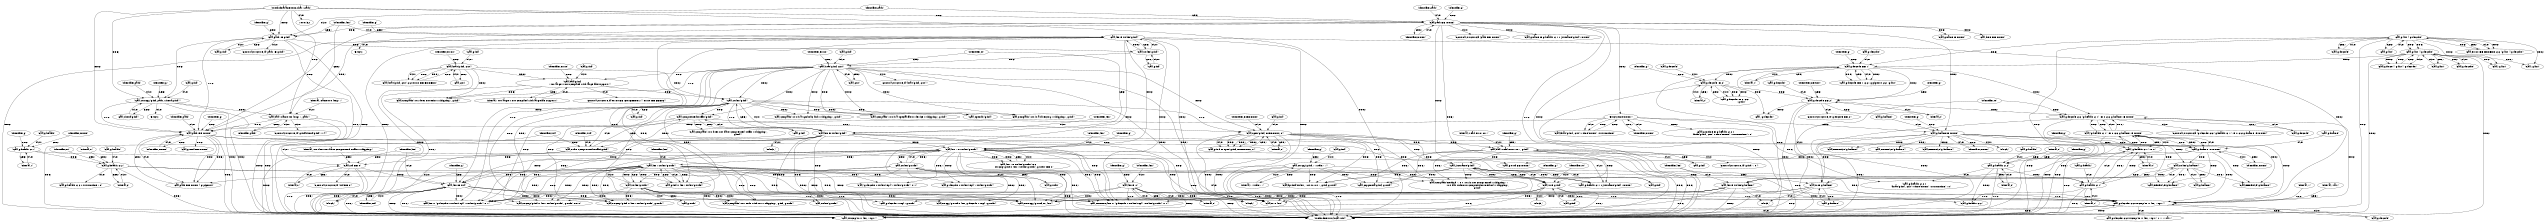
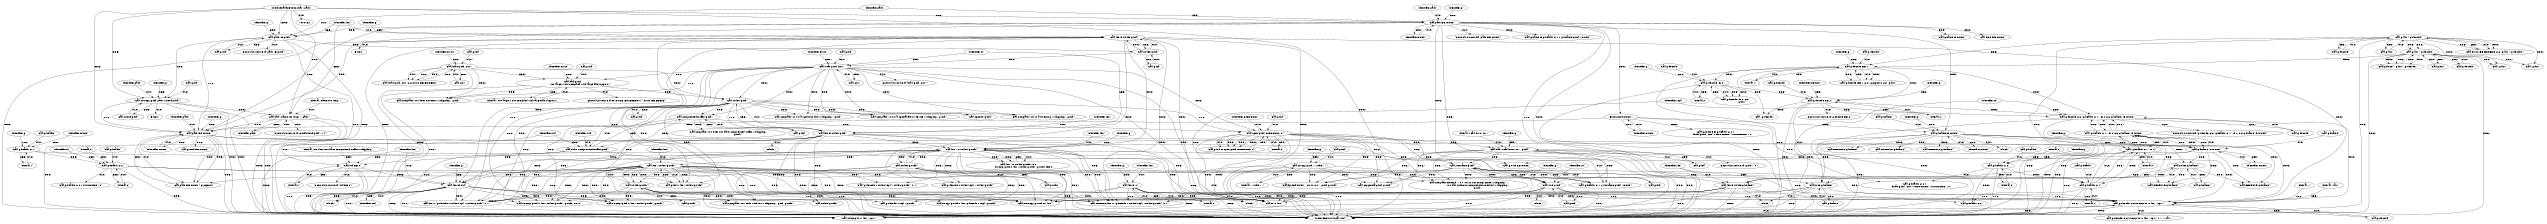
node "(Identifier,repl)": added
node "(Call,fstat(g.ind, &st) ? time(NULL) : st.st_mtime)": removed
